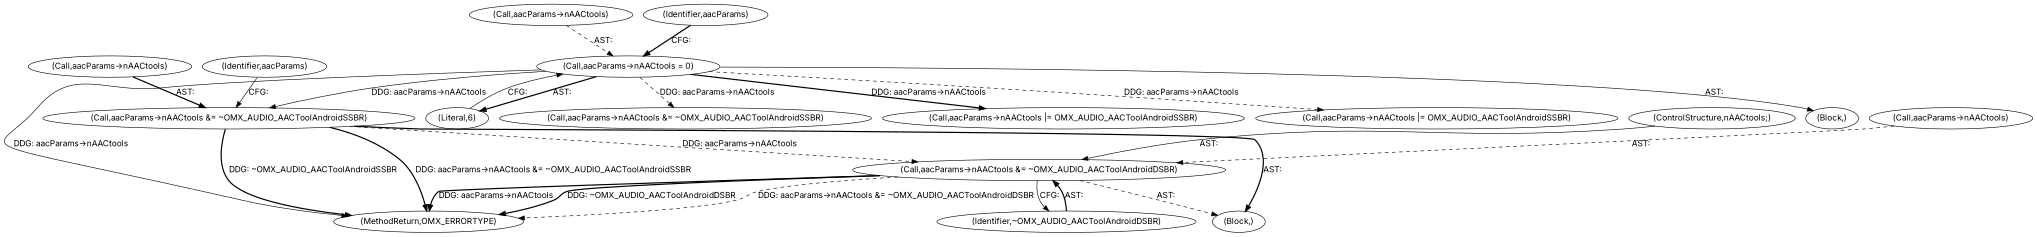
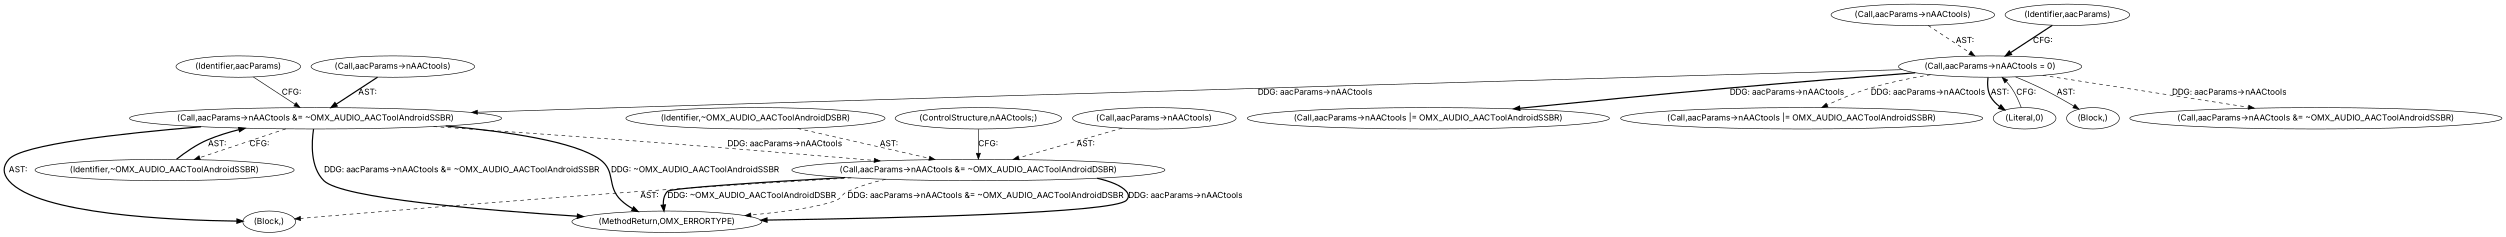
edge "(Call,aacParams->nAACtools = 0)" -> "(MethodReturn,OMX_ERRORTYPE)": removed, label "DDG: aacParams->nAACtools"
node "(Literal,6)": label "(Literal,6)" -> "(Literal,0)"
edge "(ControlStructure,nAACtools;)" -> "(Call,aacParams->nAACtools &= ~OMX_AUDIO_AACToolAndroidDSBR)": label "AST: " -> "CFG: "
node "(Identifier,~OMX_AUDIO_AACToolAndroidSSBR)": added
edge "(Call,aacParams->nAACtools &= ~OMX_AUDIO_AACToolAndroidDSBR)" -> "(Identifier,~OMX_AUDIO_AACToolAndroidDSBR)": removed, label "CFG:"
edge "(Identifier,~OMX_AUDIO_AACToolAndroidDSBR)" -> "(Call,aacParams->nAACtools &= ~OMX_AUDIO_AACToolAndroidDSBR)": style bold -> dashed
